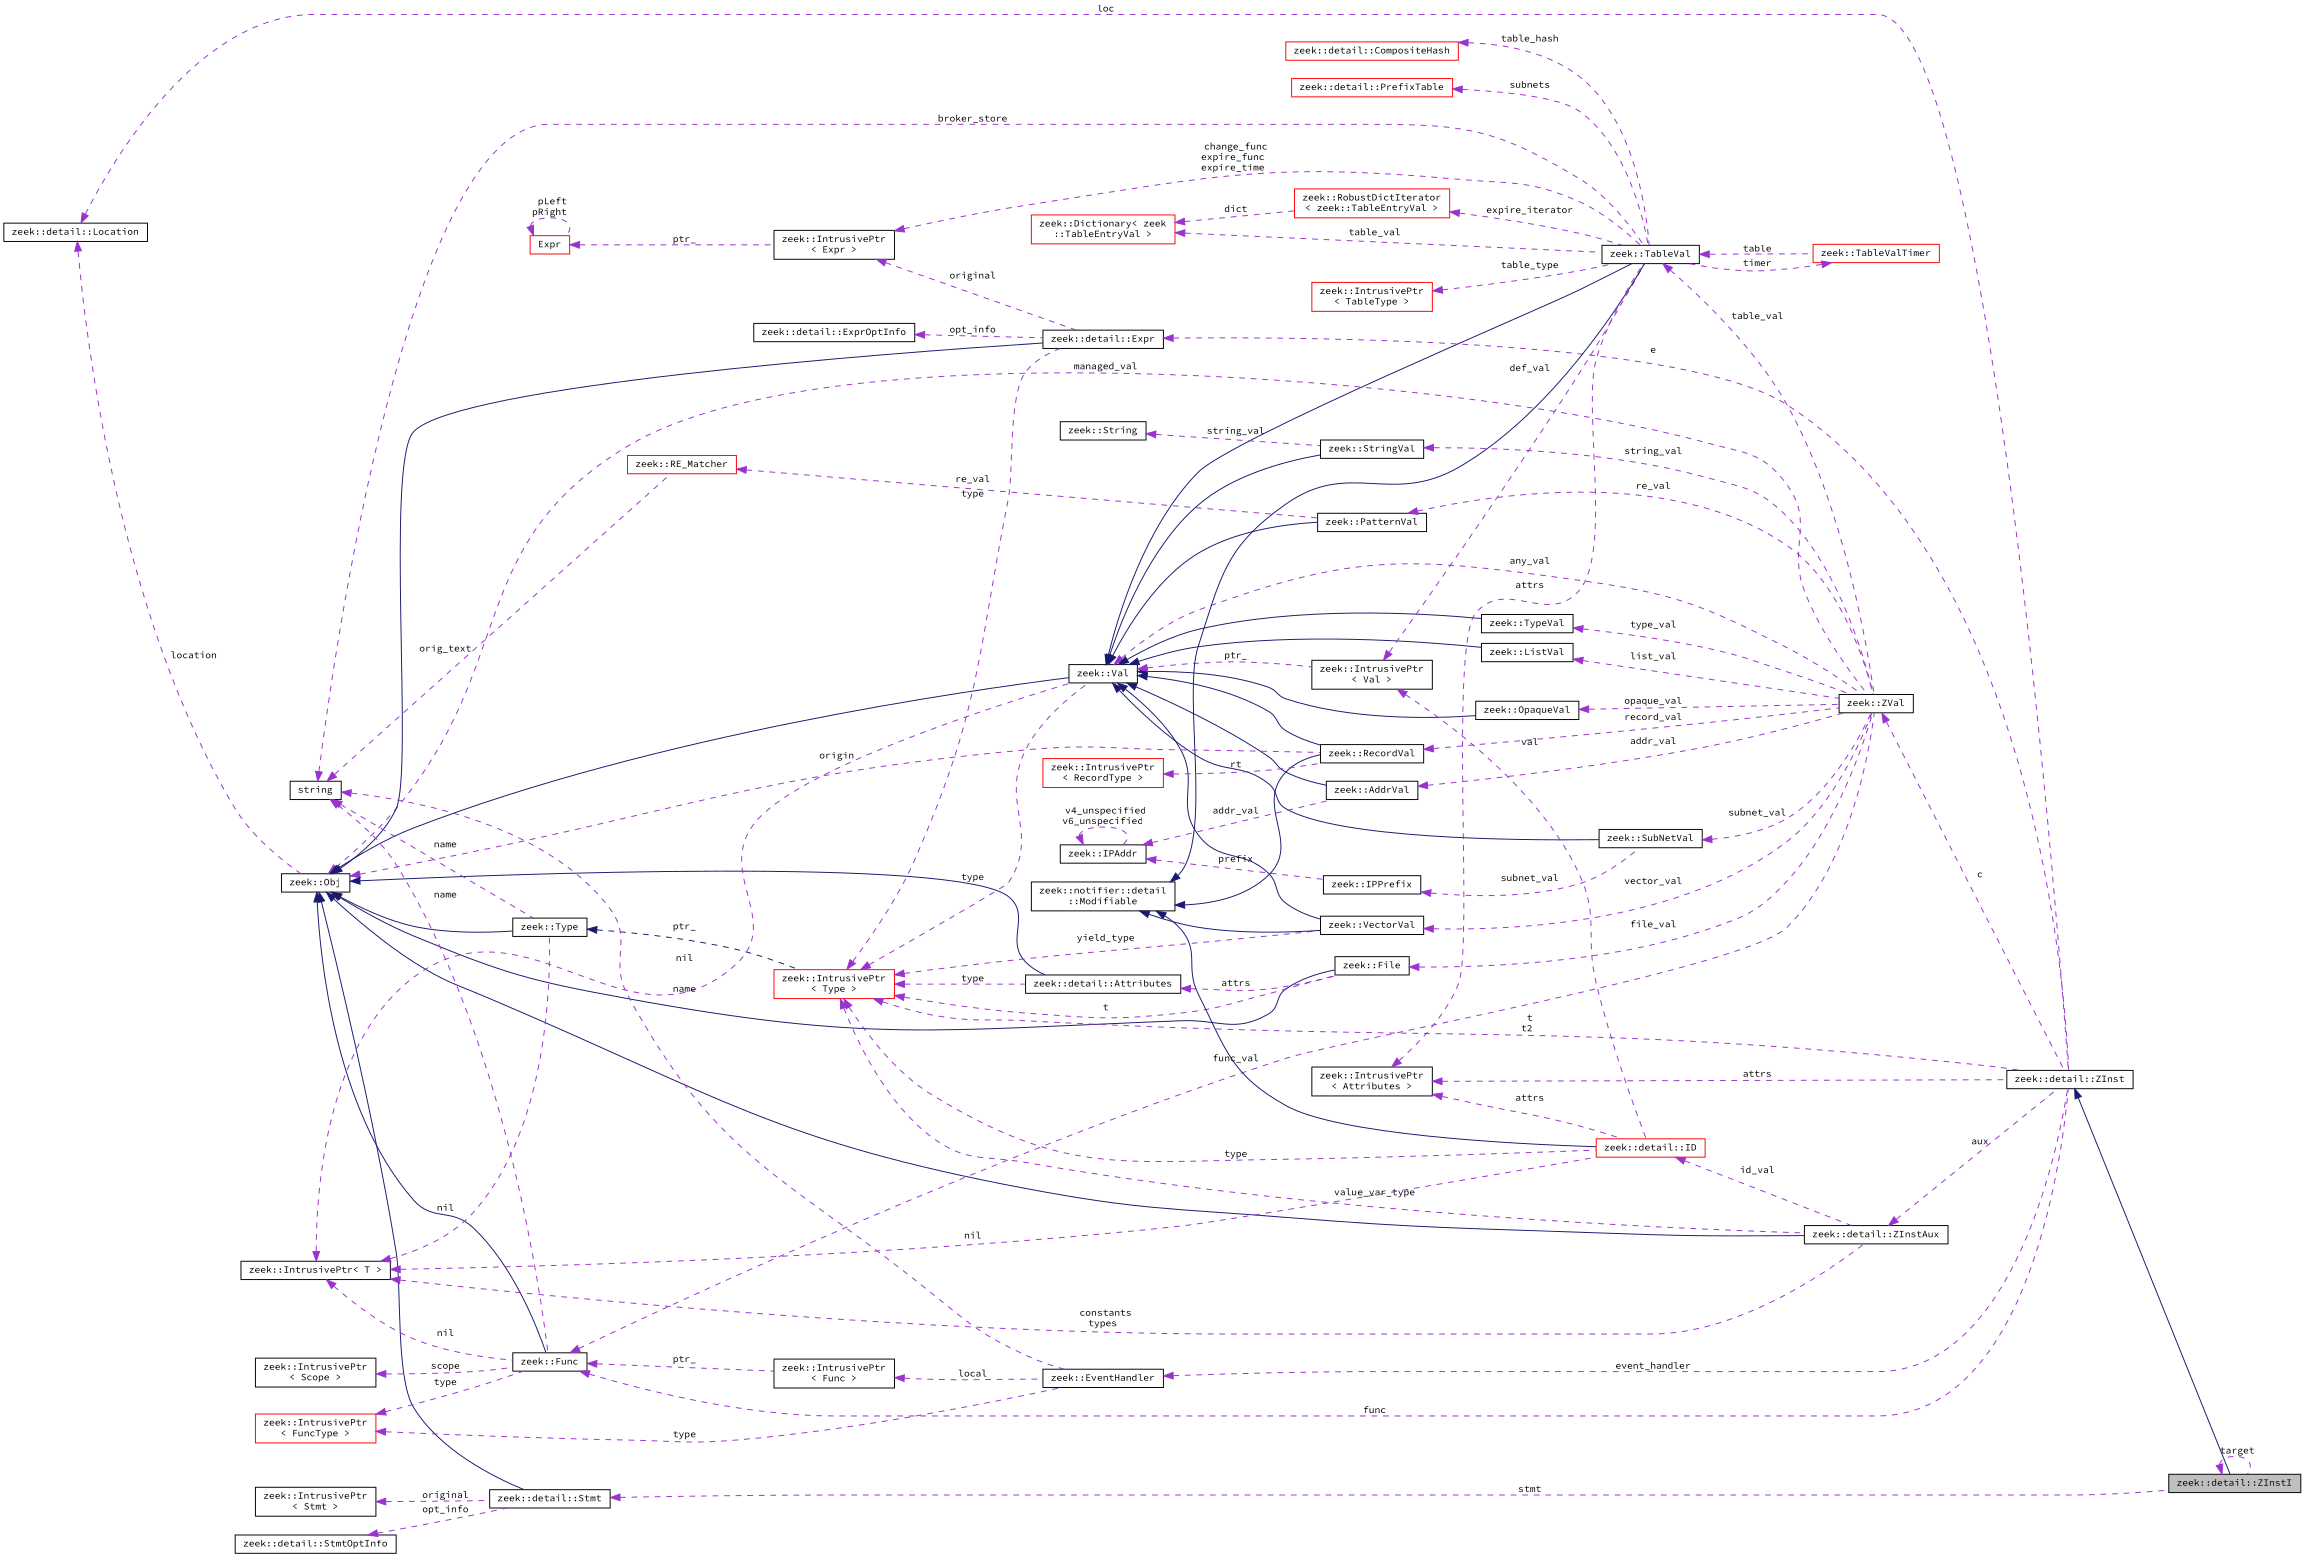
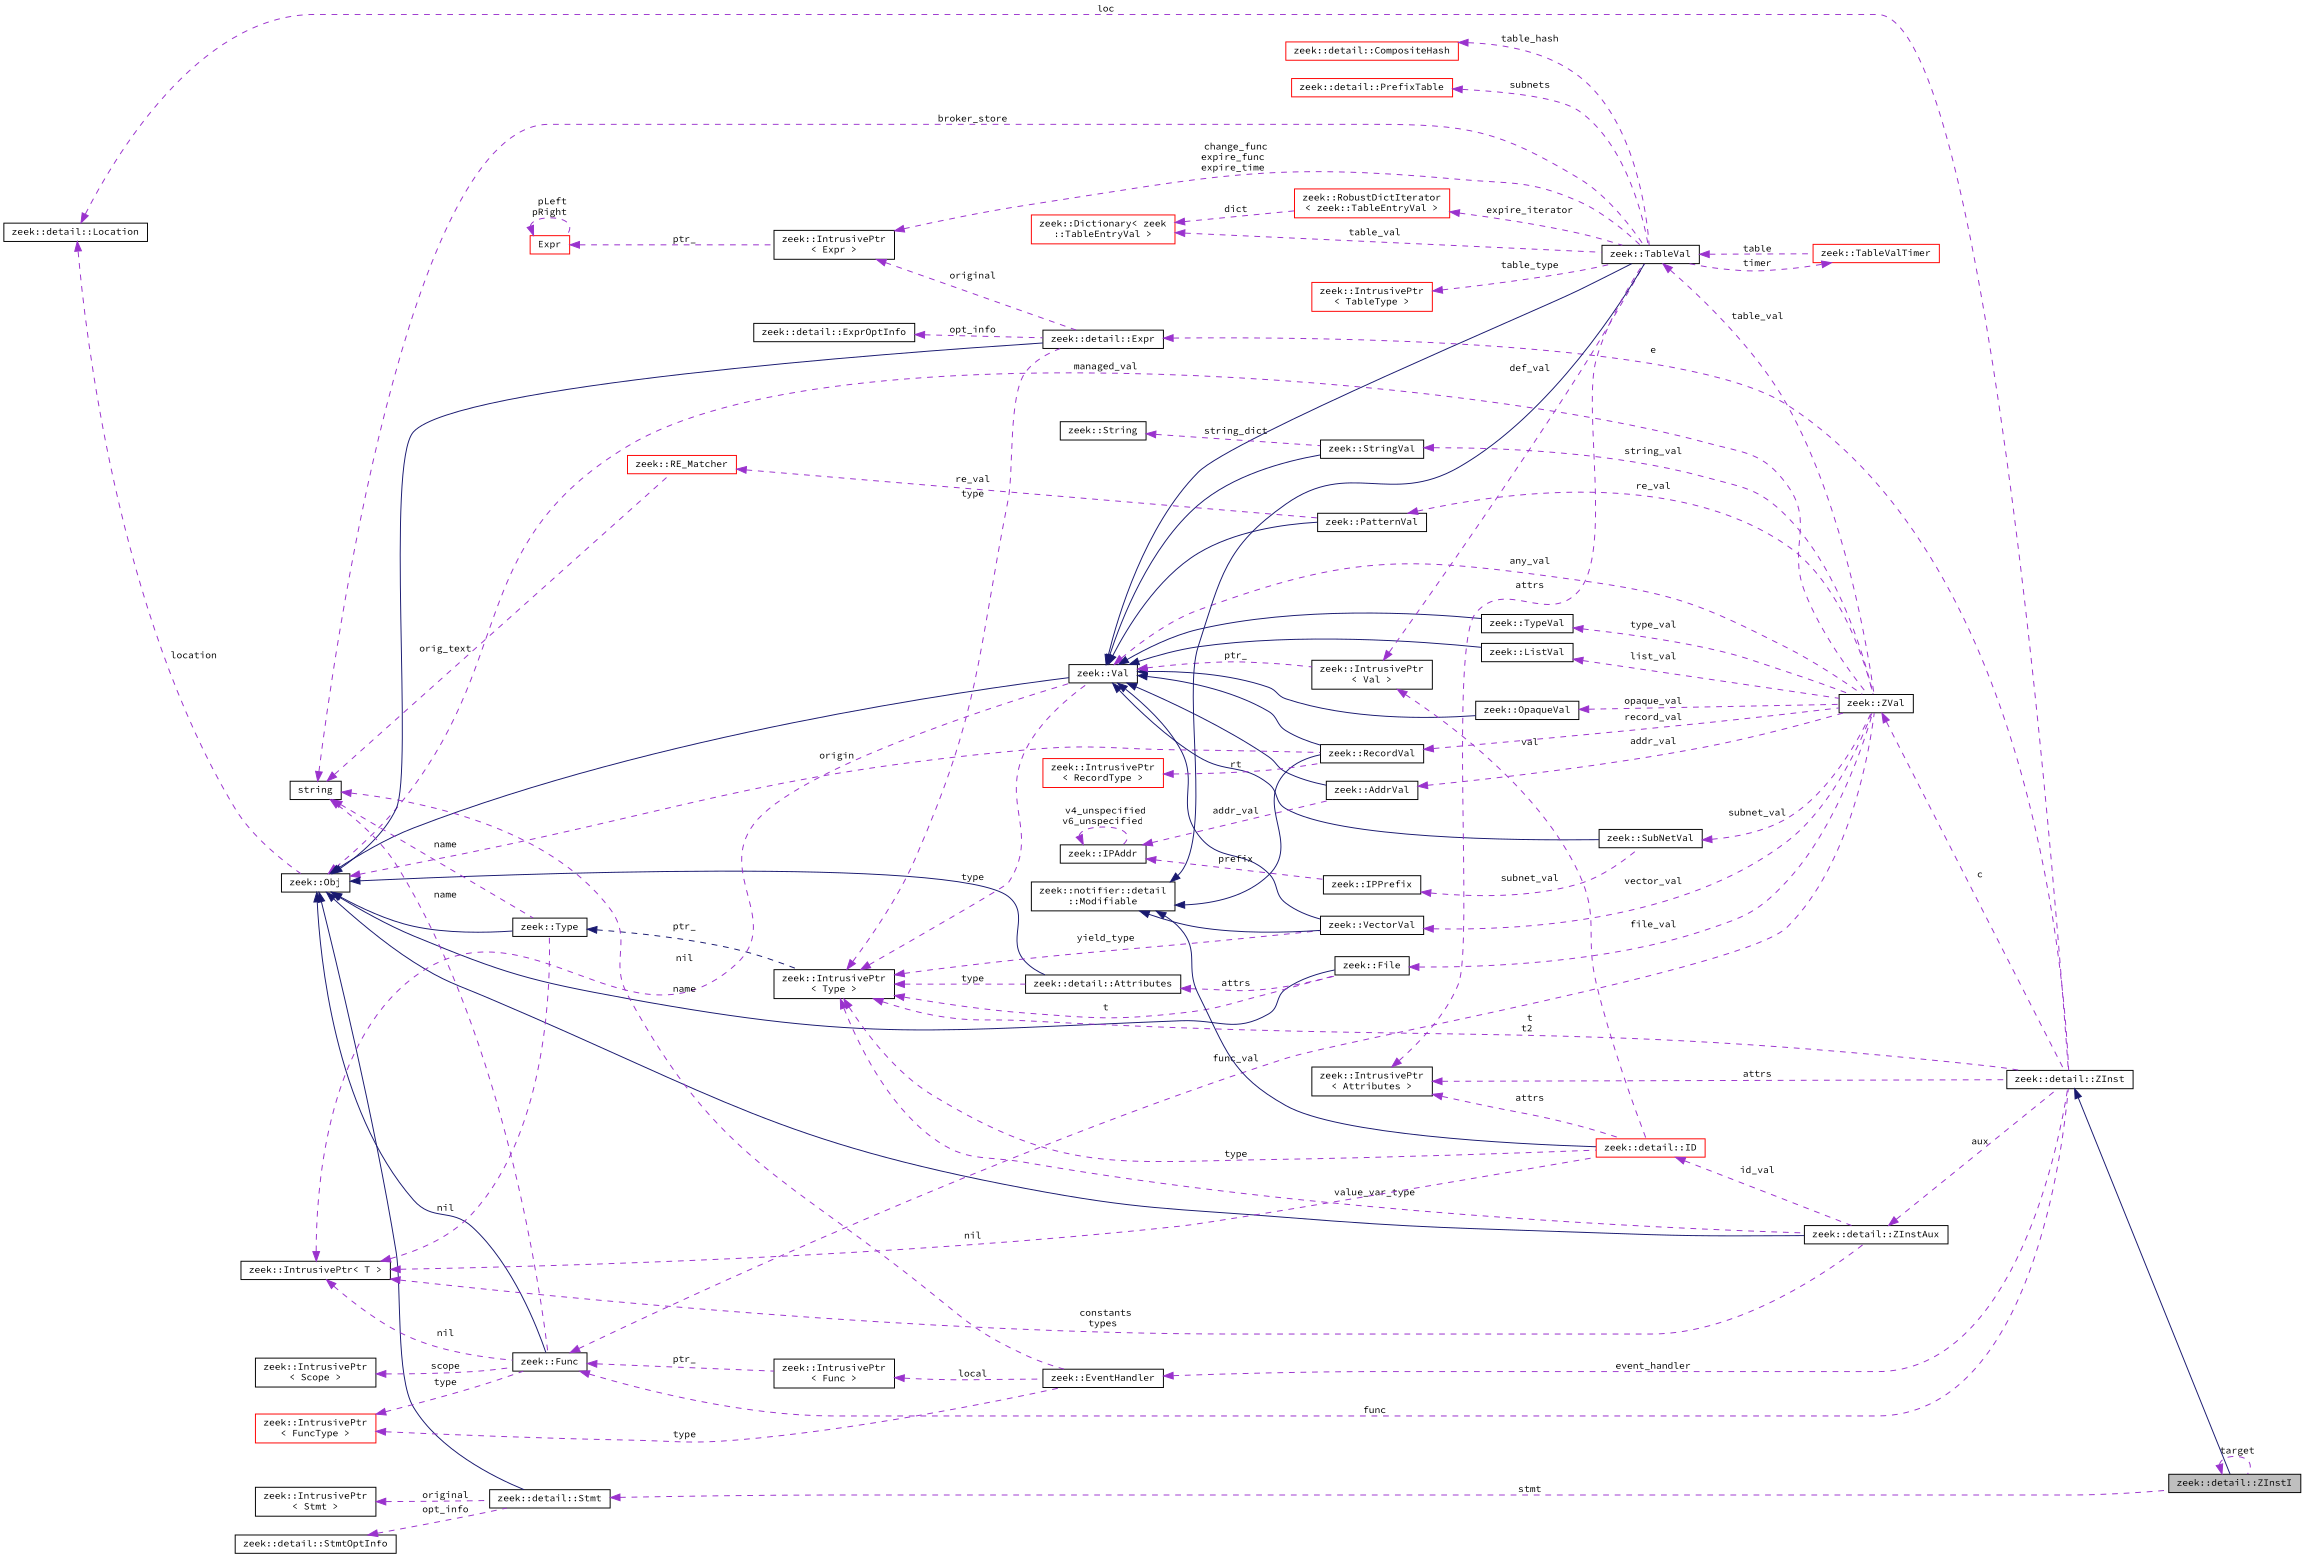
edge "zeek::StringVal" -> "zeek::String": label " string_val" -> " string_dict"
node "zeek::IntrusivePtr < Type >": color red -> black
